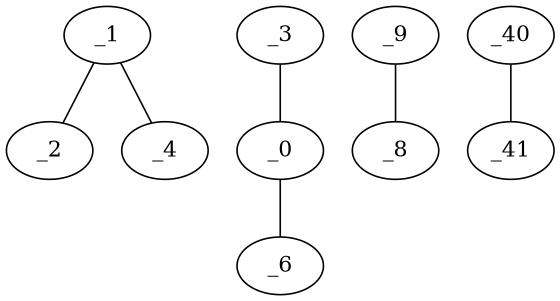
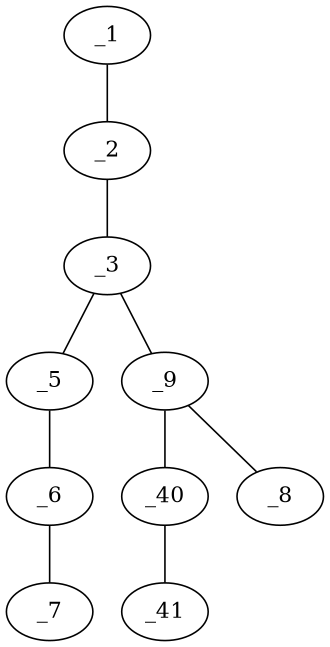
node "_4": removed
node "_0": label "_0" -> "_5"
edge "_2" -- "_3": added
edge "_3" -- "_9": added
edge "_9" -- "_40": added
node "_7": added
